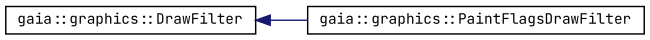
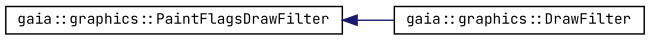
edge "gaia::graphics::PaintFlagsDrawFilter" -> "gaia::graphics::DrawFilter": reversed
